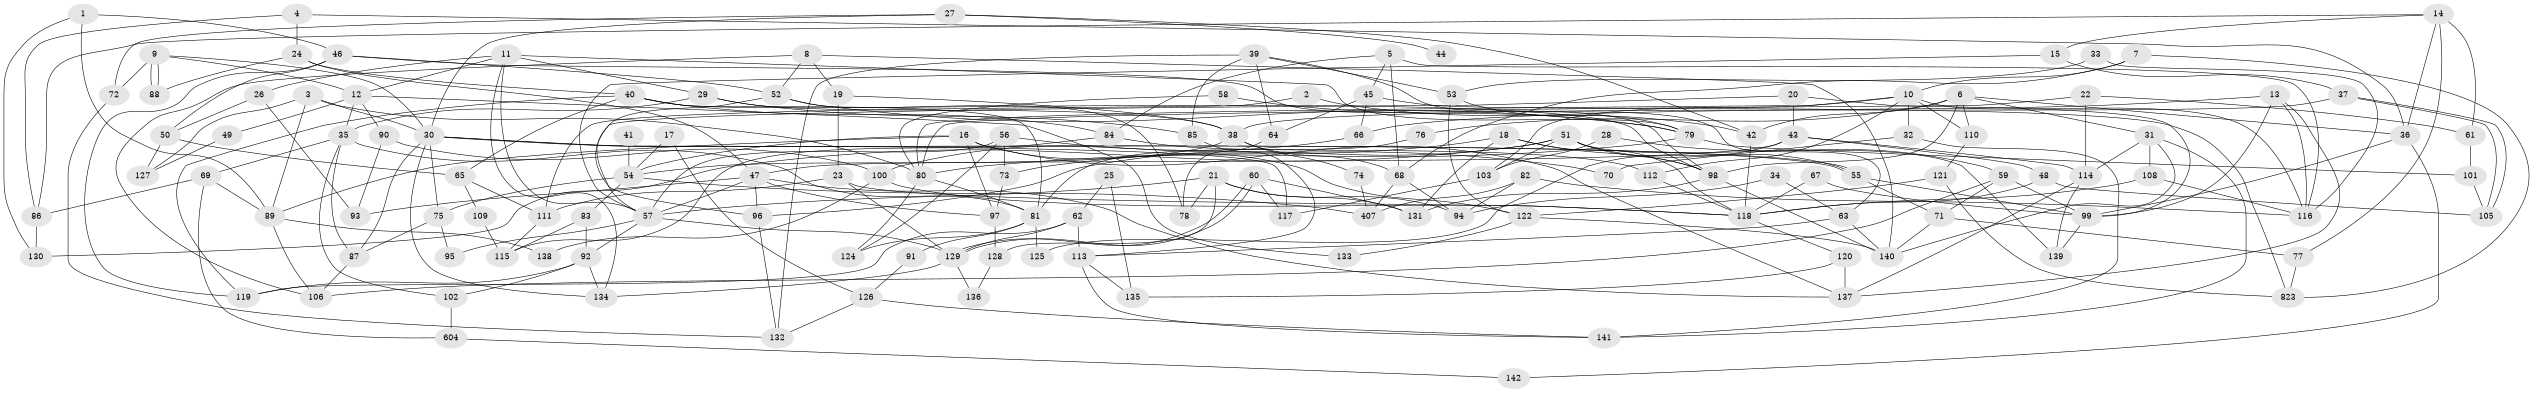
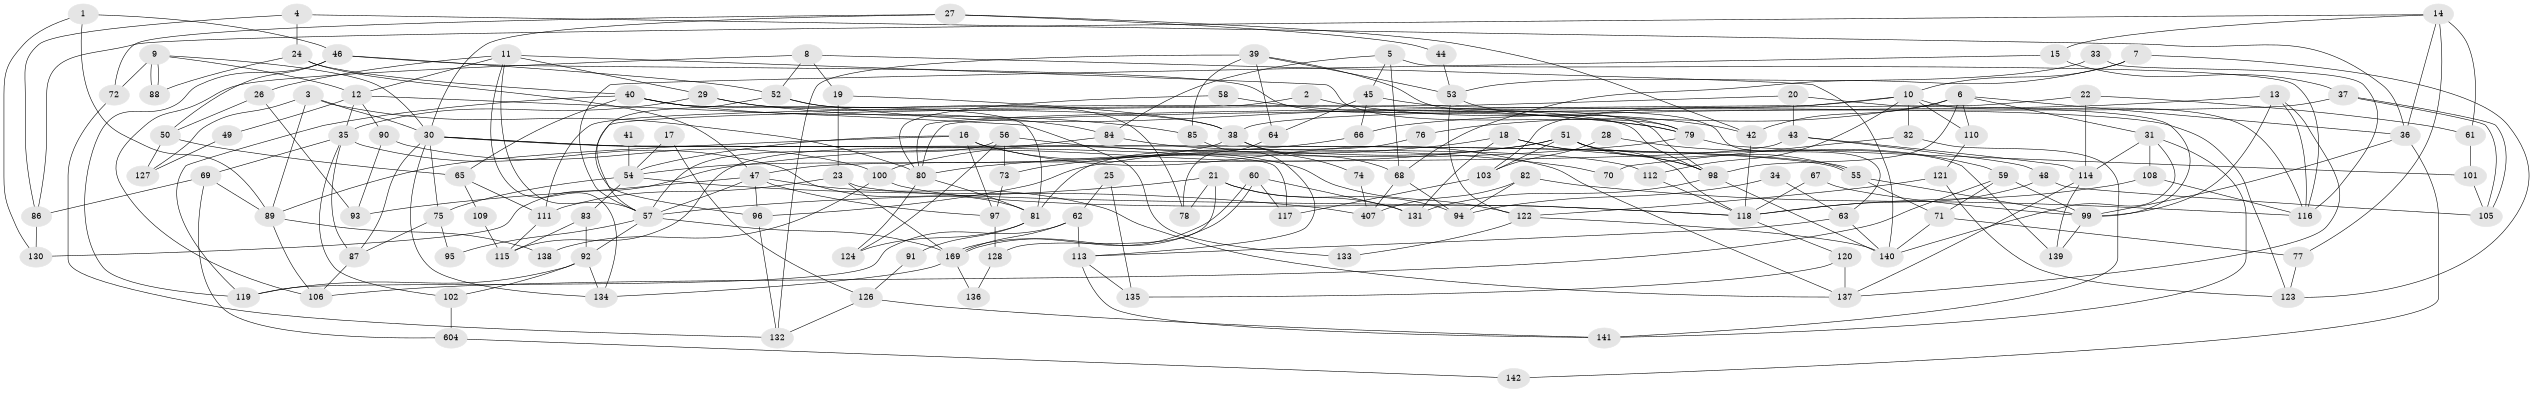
edge "44" -- "53": added
node "129": label "129" -> "169"
node "125": removed
node "823": label "823" -> "123"
